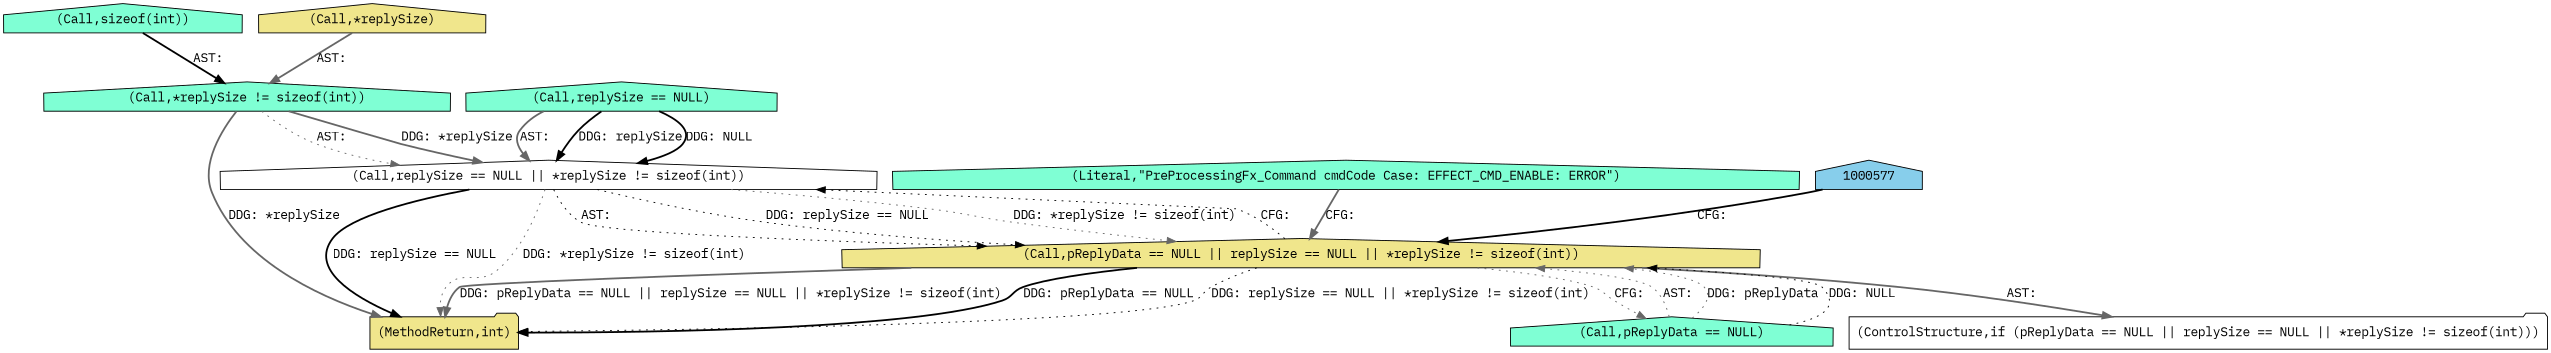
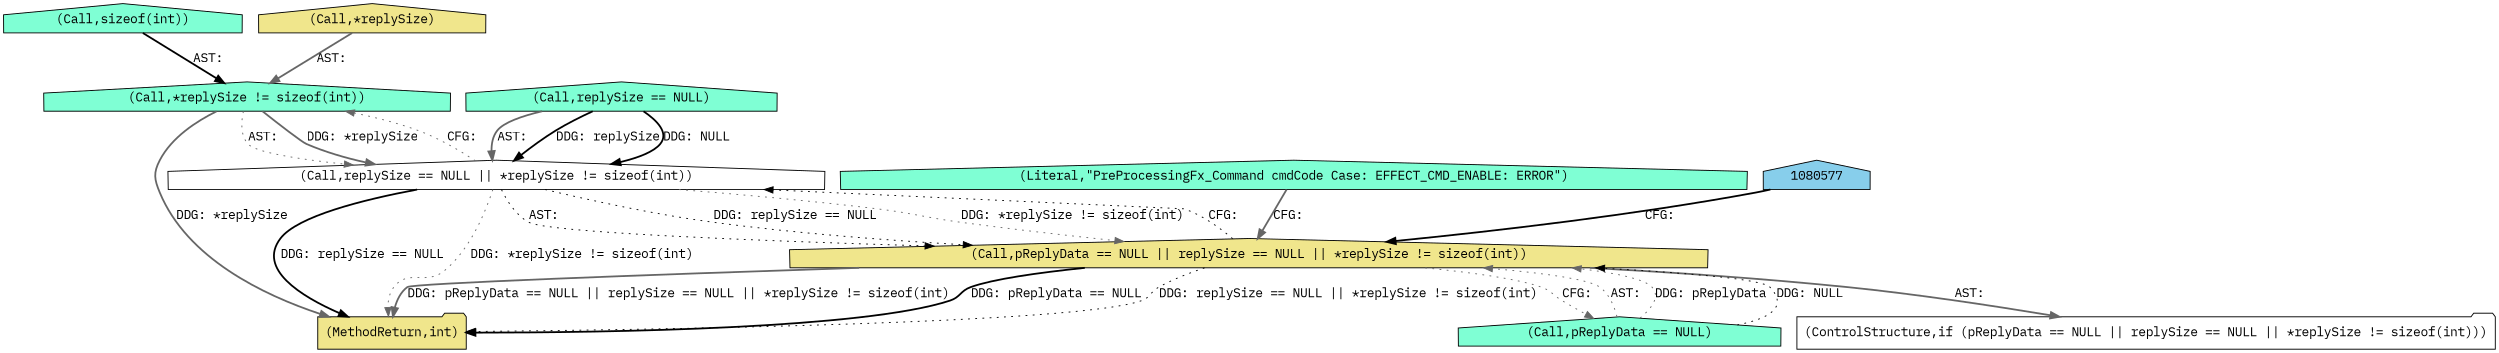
edge "(Call,replySize == NULL || *replySize != sizeof(int))" -> "(Call,*replySize != sizeof(int))": added, label "CFG:"
node "1000577": label "1000577" -> "1080577"
